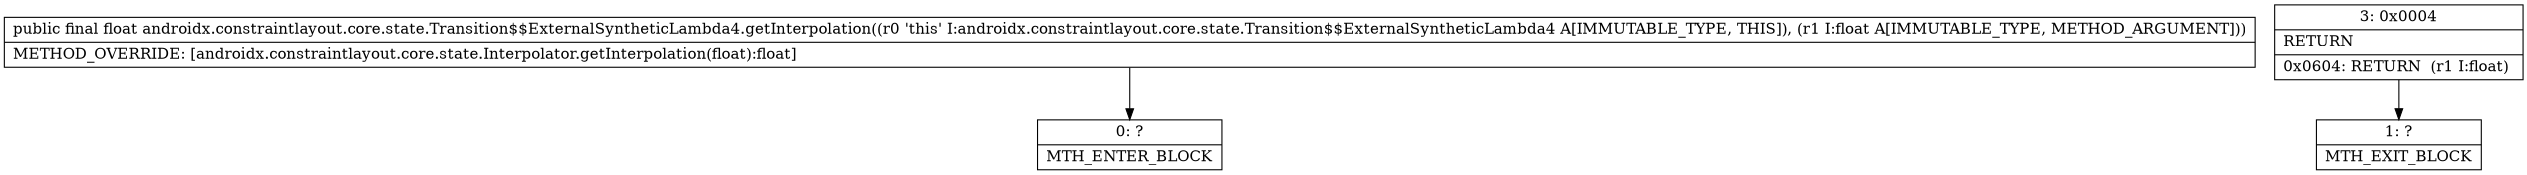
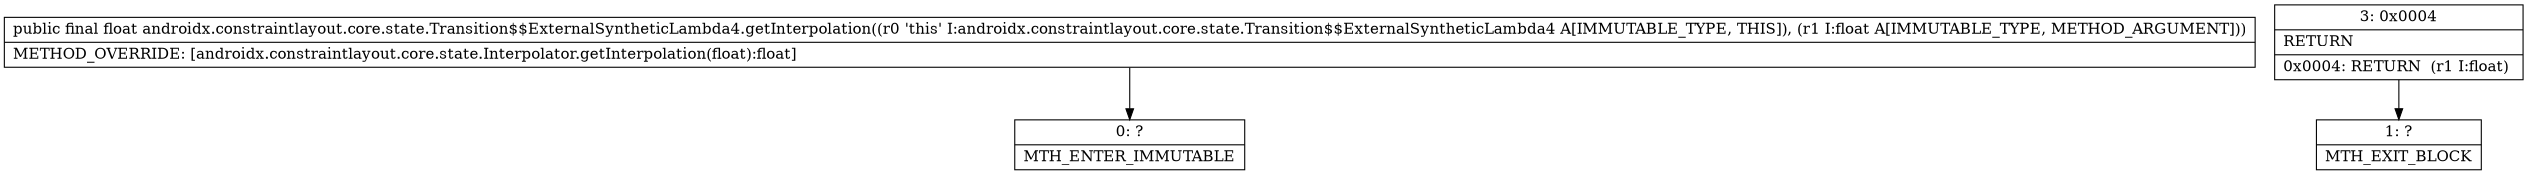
node "3: 0x0004": text "0x0604: RETURN  (r1 I:float)" -> "0x0004: RETURN  (r1 I:float)"
node "0: ?": text "MTH_ENTER_BLOCK" -> "MTH_ENTER_IMMUTABLE"
